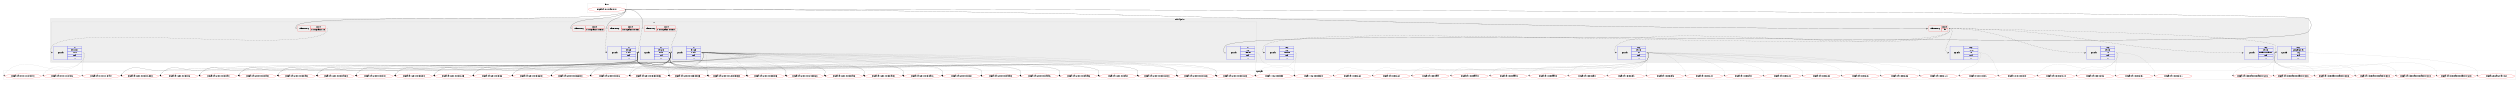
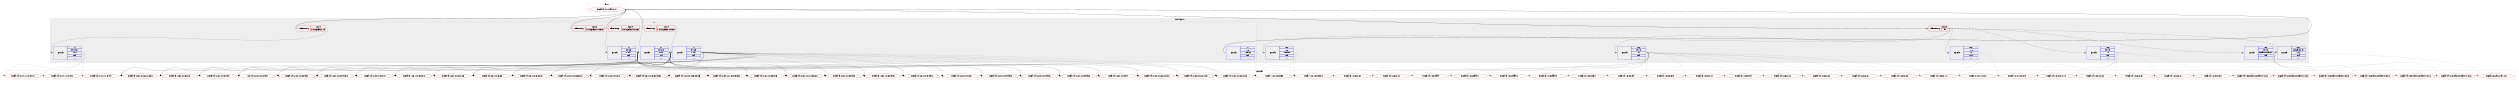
node "portage://dev-lang/python-3.11.9_p1": label "portage://dev-lang/python-3.11.9_p1" -> "lang://dev-lang/python-3.11.9_p1"
node "portage://dev-libs/glib-2.78.3": added
